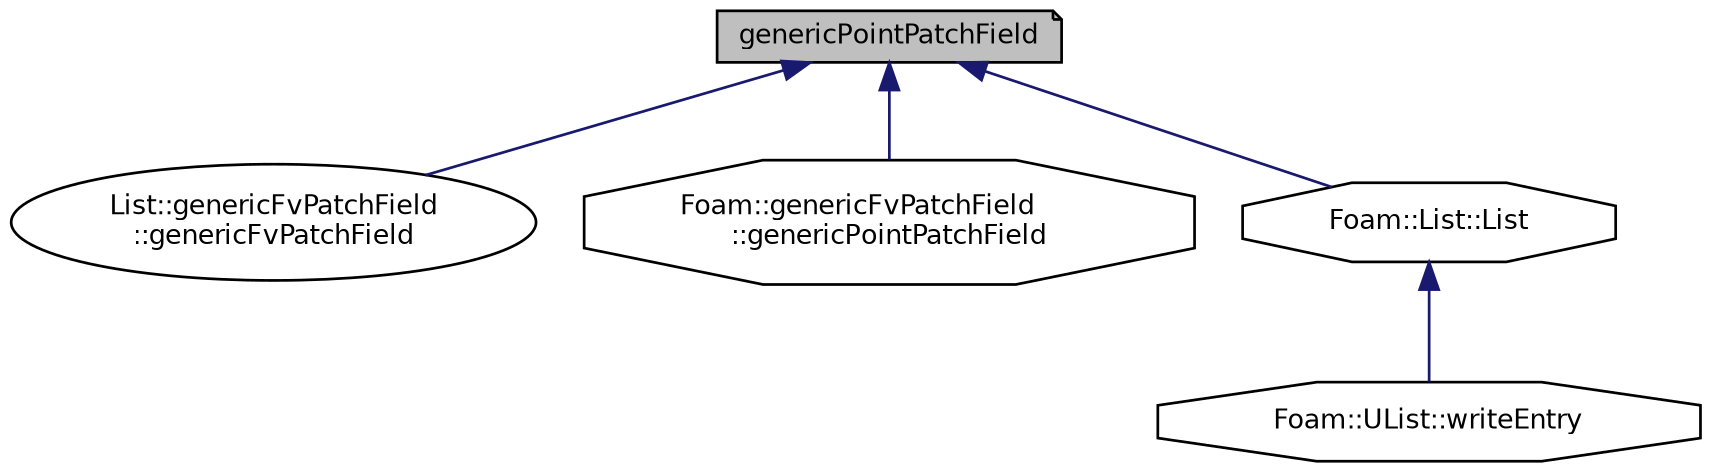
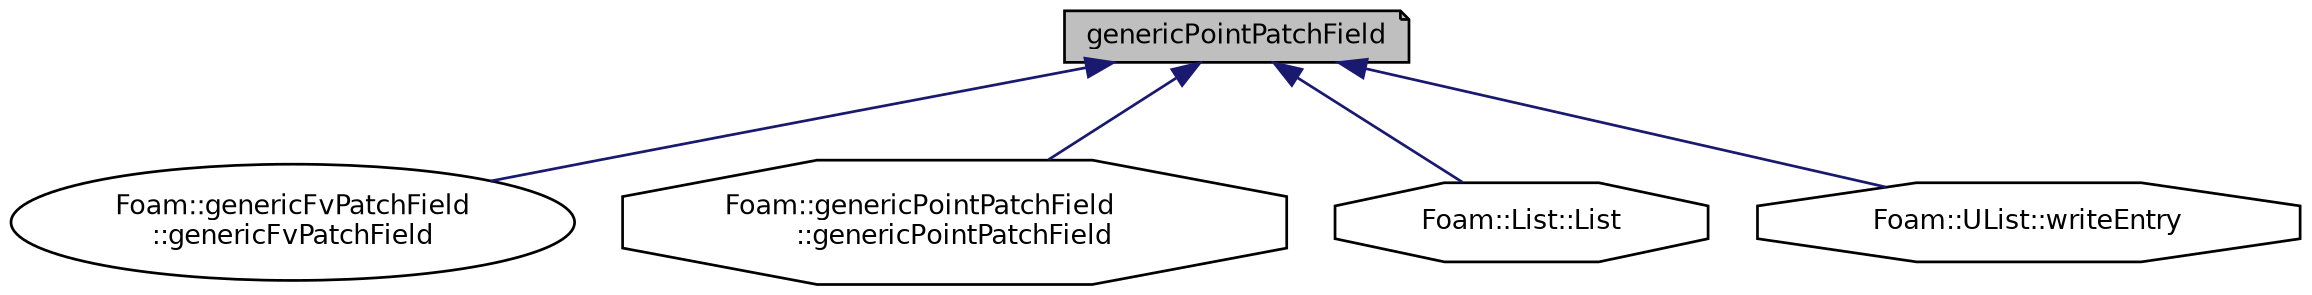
node "List::genericFvPatchField ::genericFvPatchField": label "List::genericFvPatchField ::genericFvPatchField" -> "Foam::genericFvPatchField ::genericFvPatchField"
node "Foam::genericFvPatchField ::genericPointPatchField": label "Foam::genericFvPatchField ::genericPointPatchField" -> "Foam::genericPointPatchField ::genericPointPatchField"
edge "Foam::UList::writeEntry" -> "Foam::List::List": now "Foam::UList::writeEntry" -> "genericPointPatchField"
